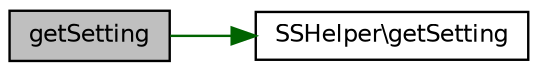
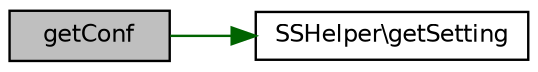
node "getSetting": label "getSetting" -> "getConf"
